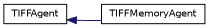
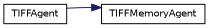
edge "TIFFMemoryAgent" -> "TIFFAgent": reversed
